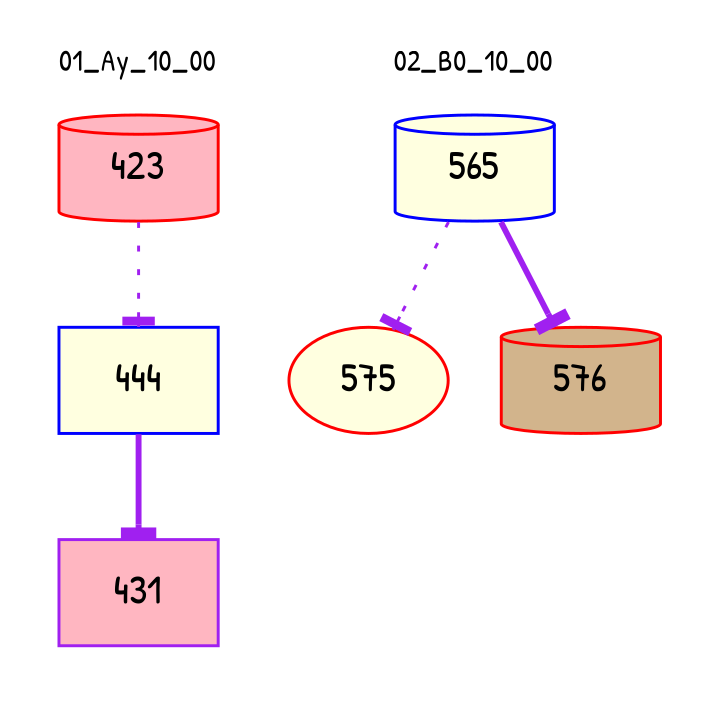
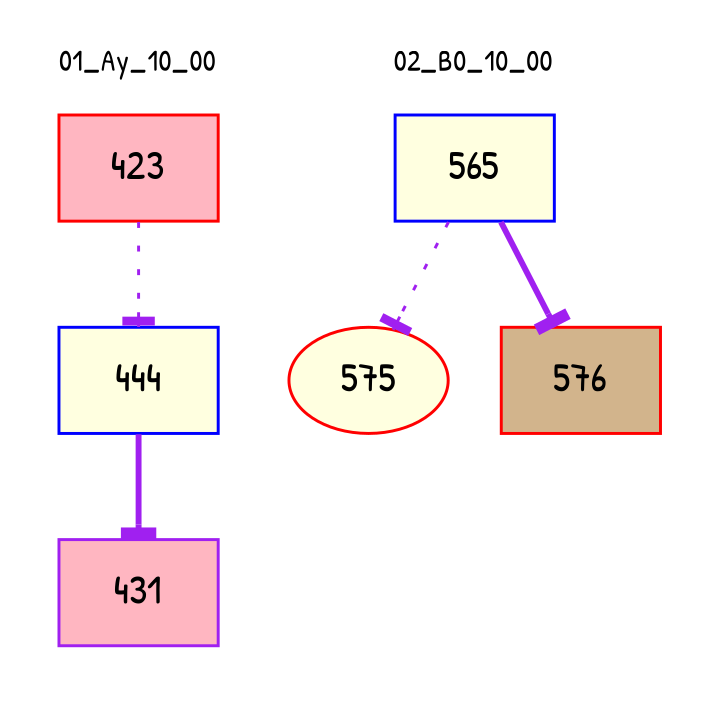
node "423": shape cylinder -> box
node "565": shape cylinder -> box
node "576": shape cylinder -> box
